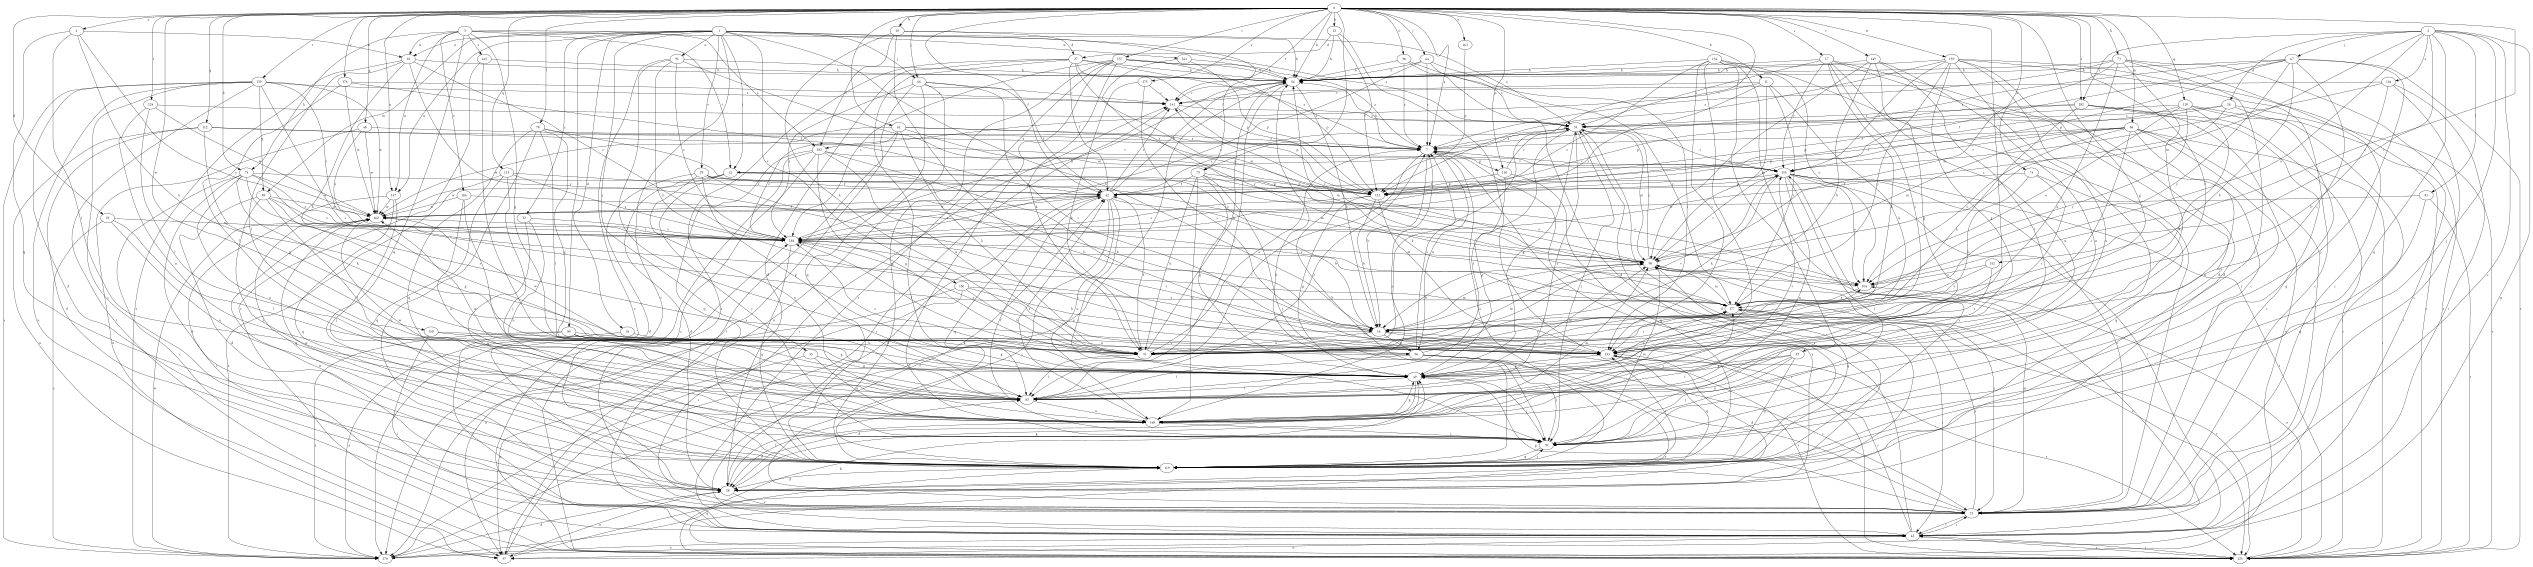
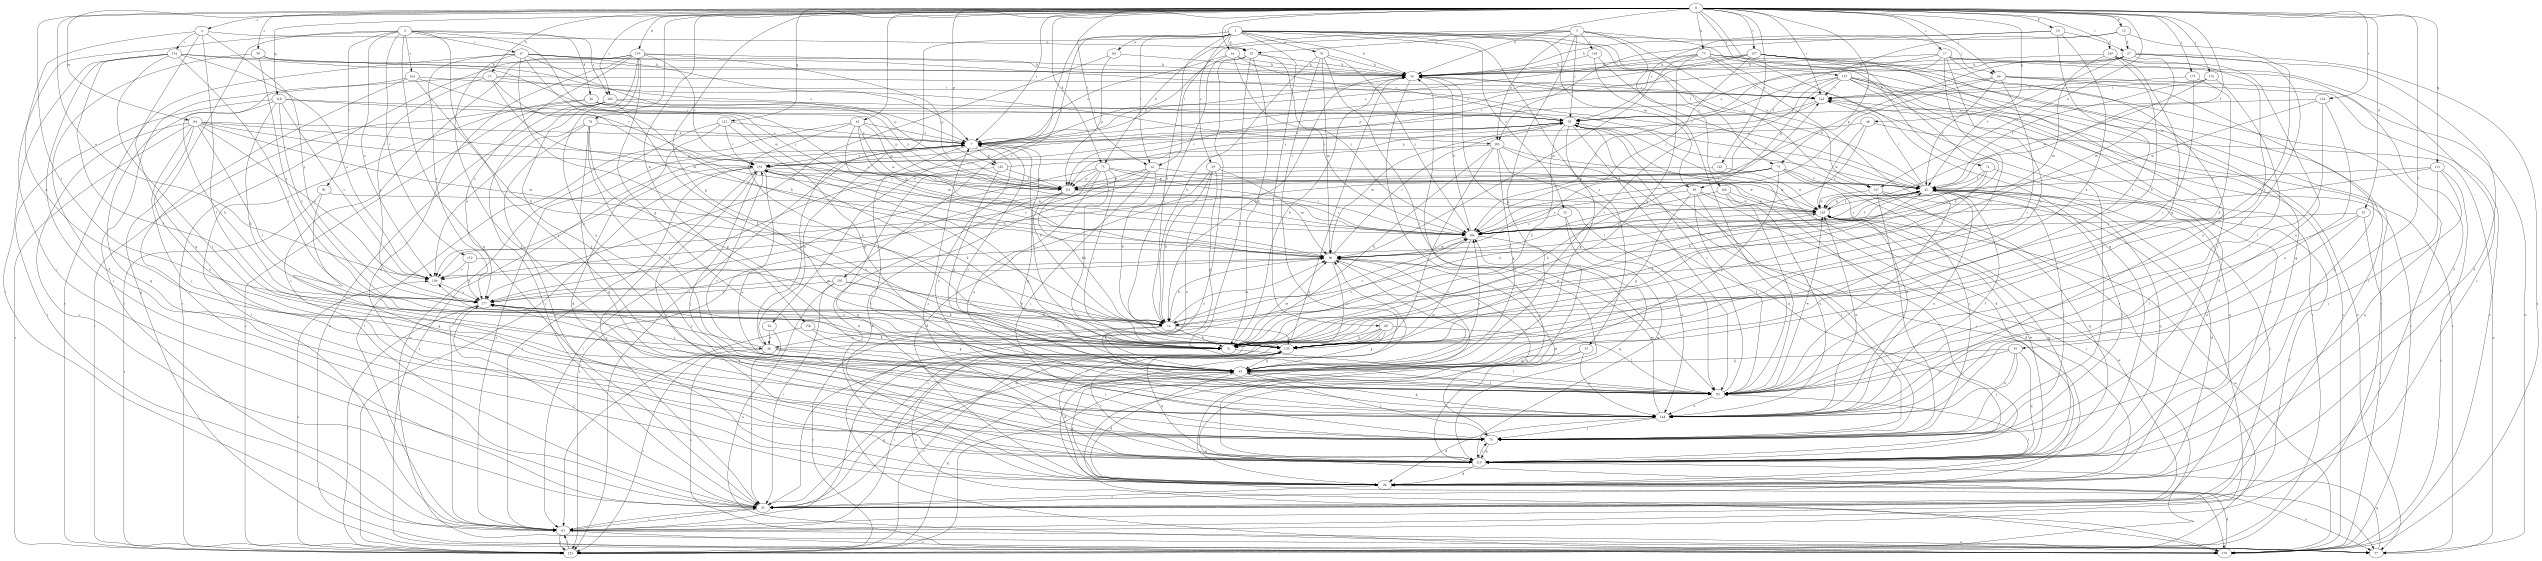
edge "4" -> "154": added, label "v"
edge "139" -> "162": now "163" -> "162"
edge "184" -> "76": now "184" -> "42"
